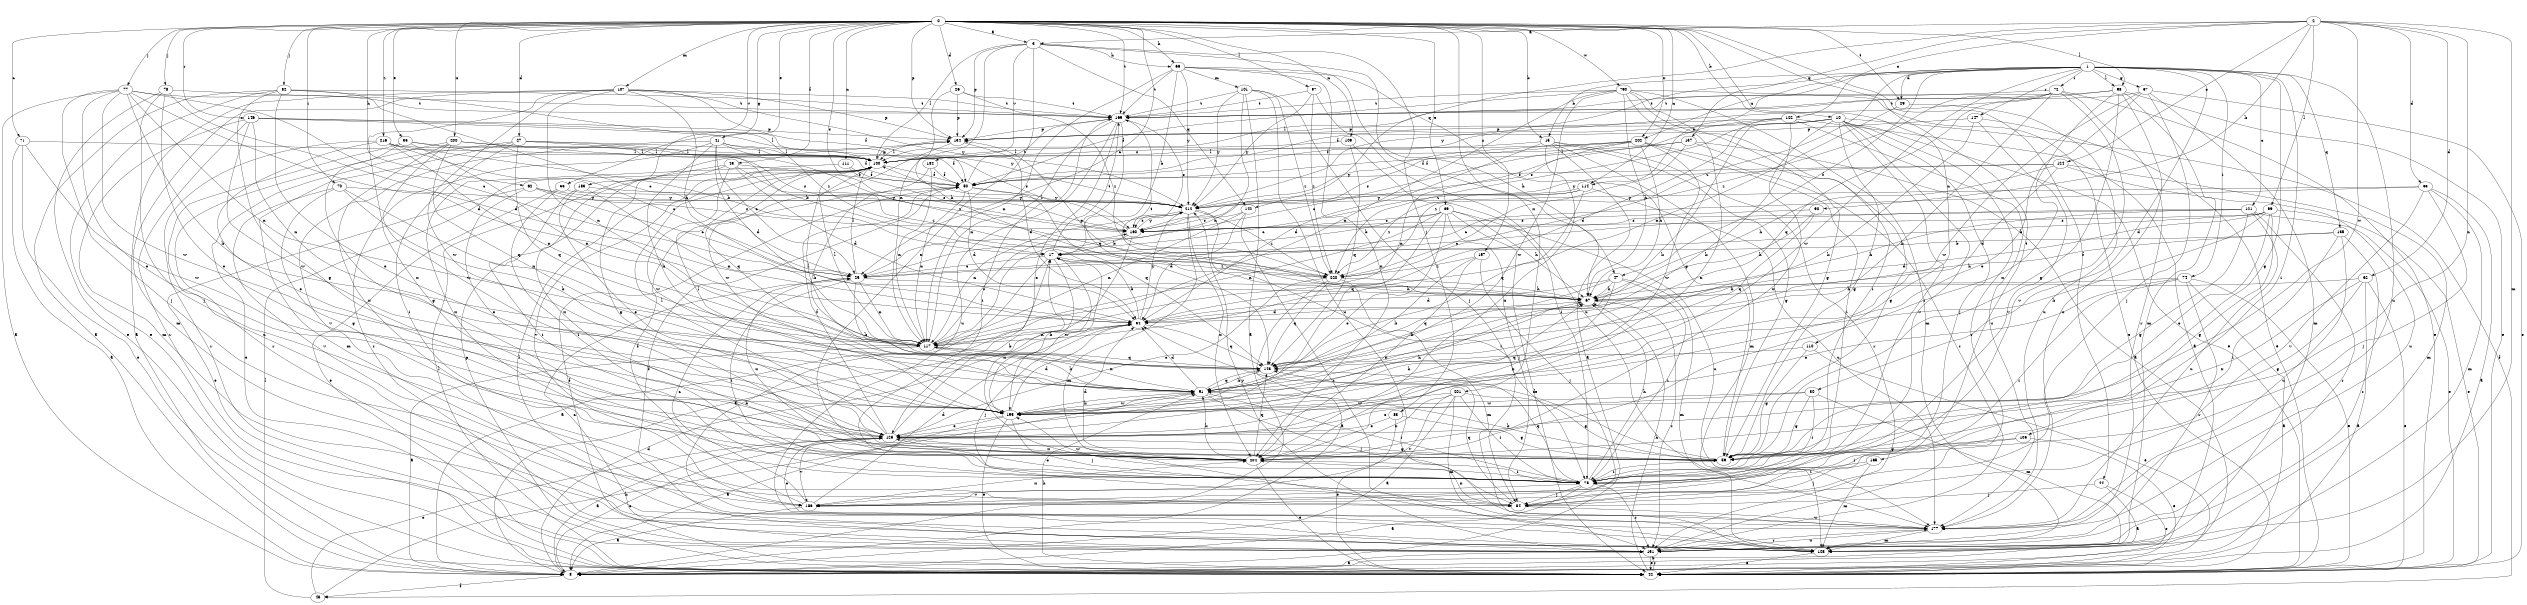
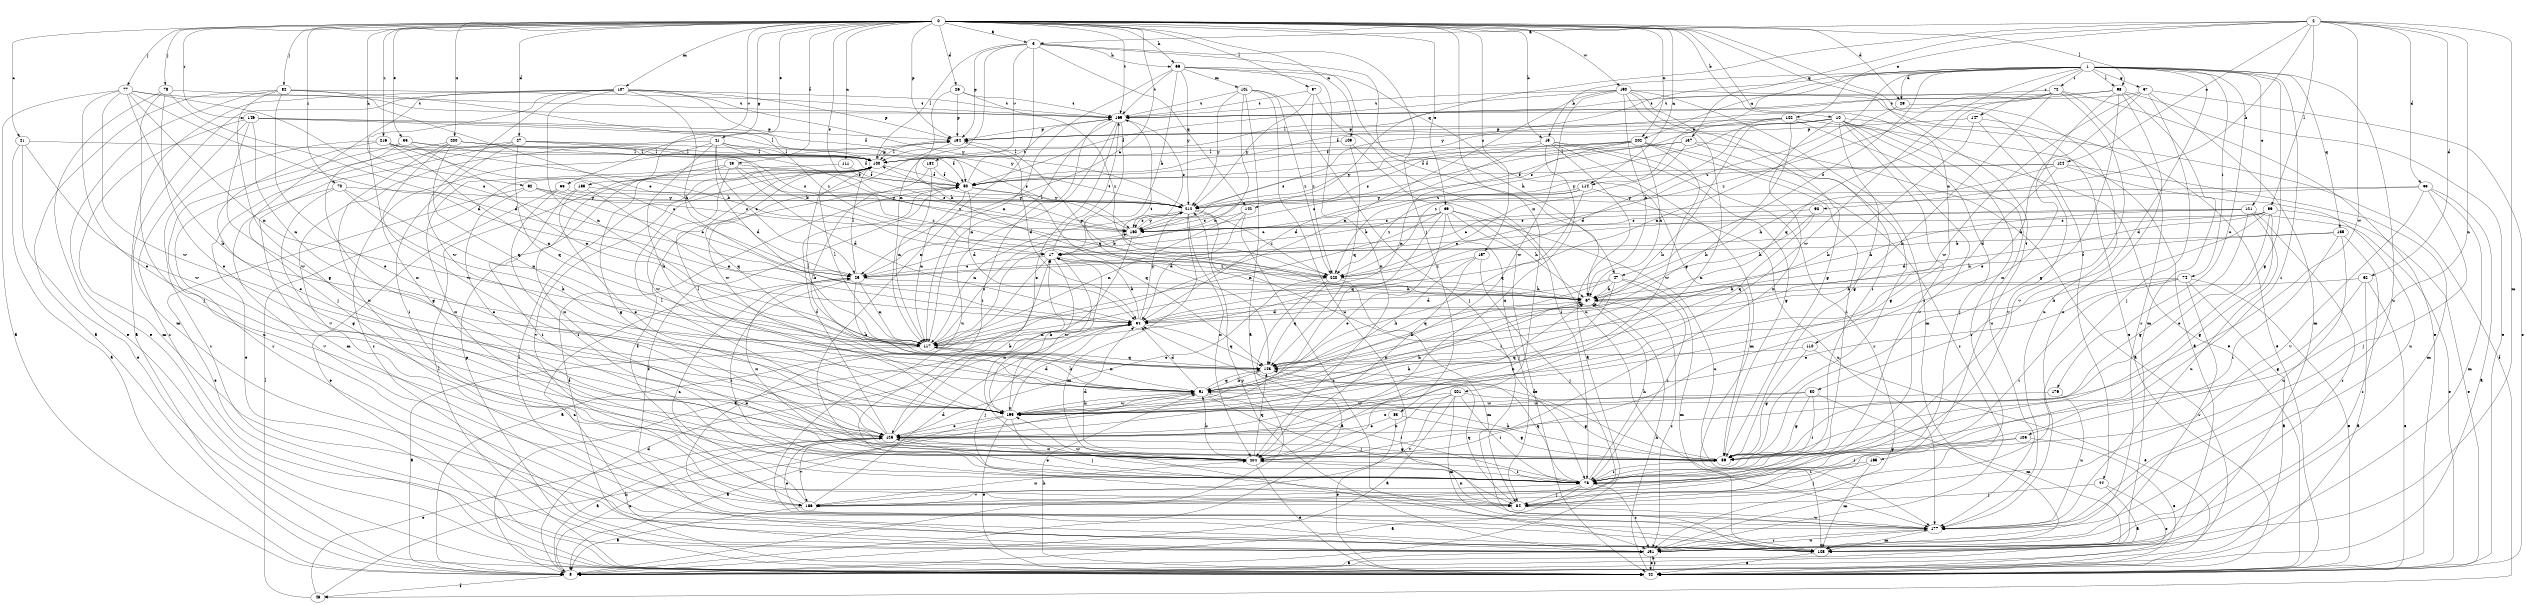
edge "0" -> "29": label "t" -> "d"
node "790": label "790" -> "190"
node "71": label "71" -> "21"
edge "15" -> "100": now "15" -> "160"
node "176": added
edge "32" -> "204": removed, label "x"
edge "77" -> "84": now "107" -> "84"
